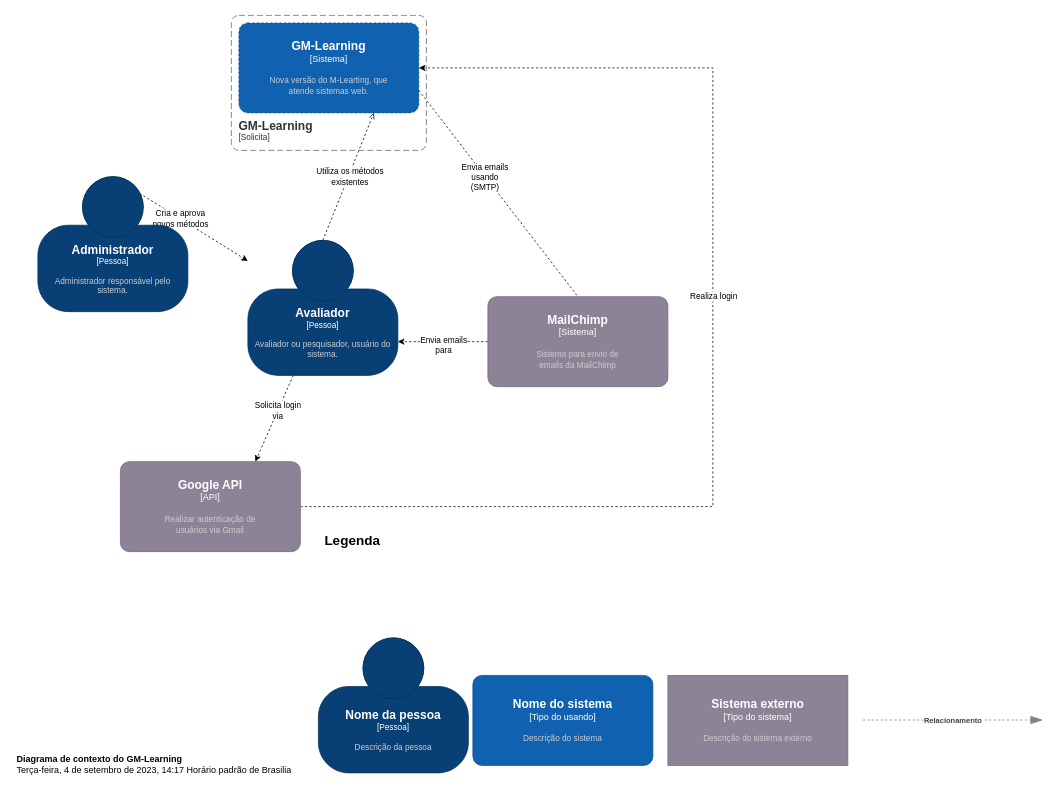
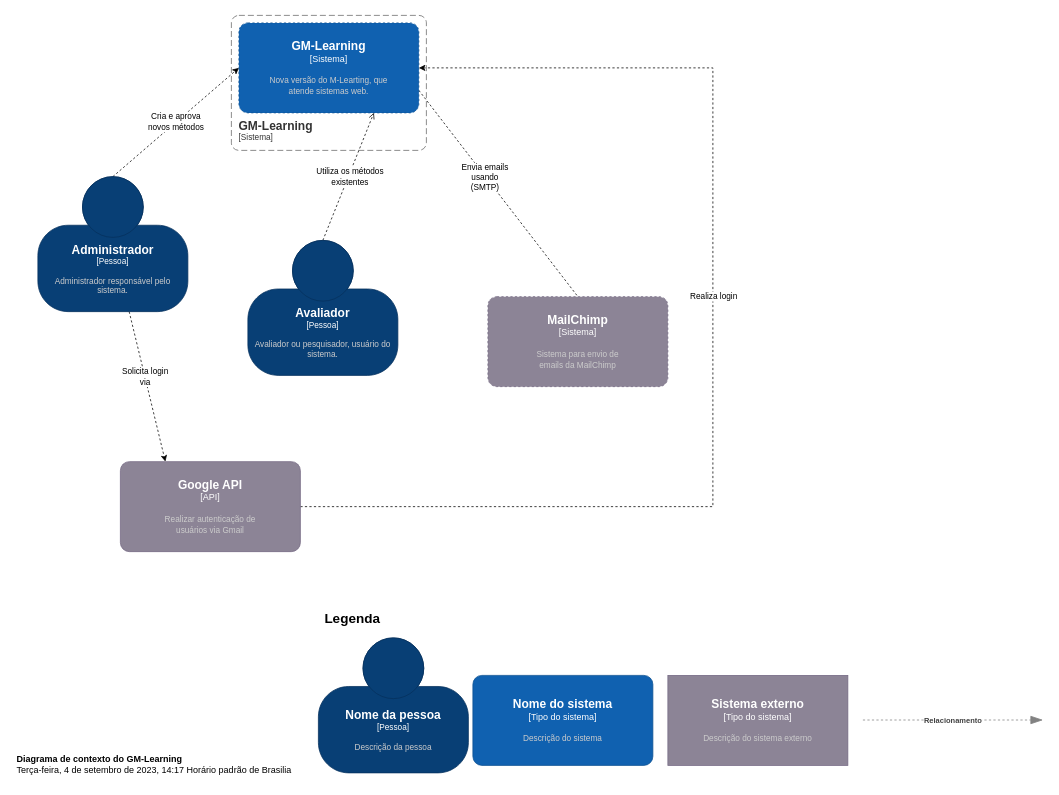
node "GM-Learning [Solicita]": label "GM-Learning [Solicita]" -> "GM-Learning [Sistema]"
edge "Administrador [Pessoa] Administrador responsável pelo sistema." -> "Avaliador [Pessoa] Avaliador ou pesquisador, usuário do sistema.": now "Administrador [Pessoa] Administrador responsável pelo sistema." -> "GM-Learning [Sistema] Nova versão do M-Learting, que atende sistemas web."
edge "MailChimp [Sistema] Sistema para envio de emails da MailChimp" -> "Avaliador [Pessoa] Avaliador ou pesquisador, usuário do sistema.": removed, label "Envia emails para"
node "MailChimp [Sistema] Sistema para envio de emails da MailChimp": style solid -> dashed
edge "Administrador [Pessoa] Administrador responsável pelo sistema." -> "Google API [API] Realizar autenticação de usuários via Gmail": added, label "Solicita login via"
edge "Avaliador [Pessoa] Avaliador ou pesquisador, usuário do sistema." -> "Google API [API] Realizar autenticação de usuários via Gmail": removed, label "Solicita login via"
node "Legenda": moved (352, 540) -> (352, 619)
node "Nome do sistema [Tipo do usando] Descrição do sistema": label "Nome do sistema [Tipo do usando] Descrição do sistema" -> "Nome do sistema [Tipo do sistema] Descrição do sistema"
